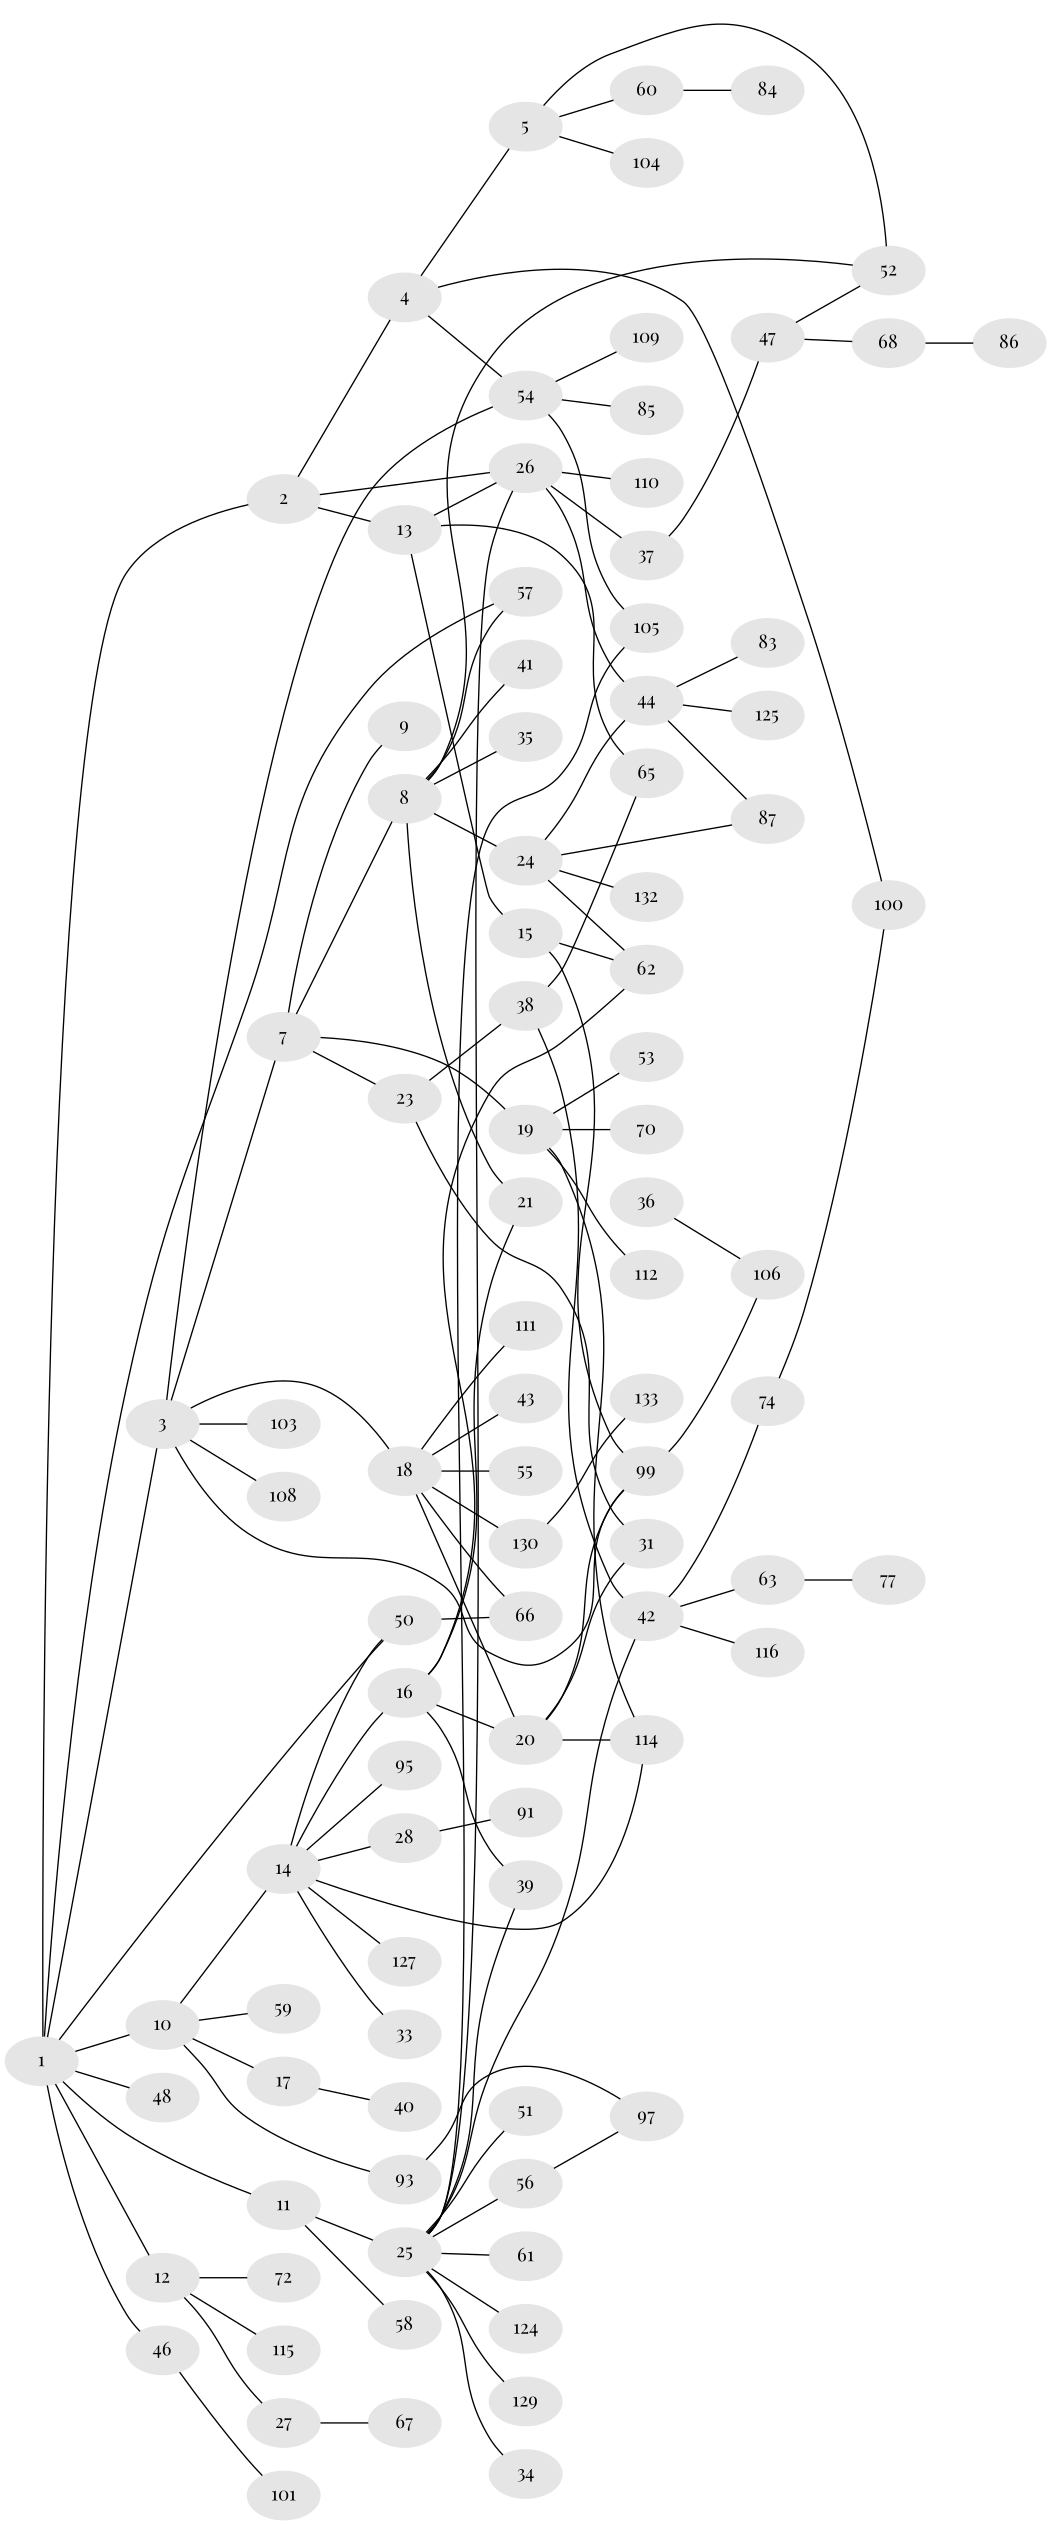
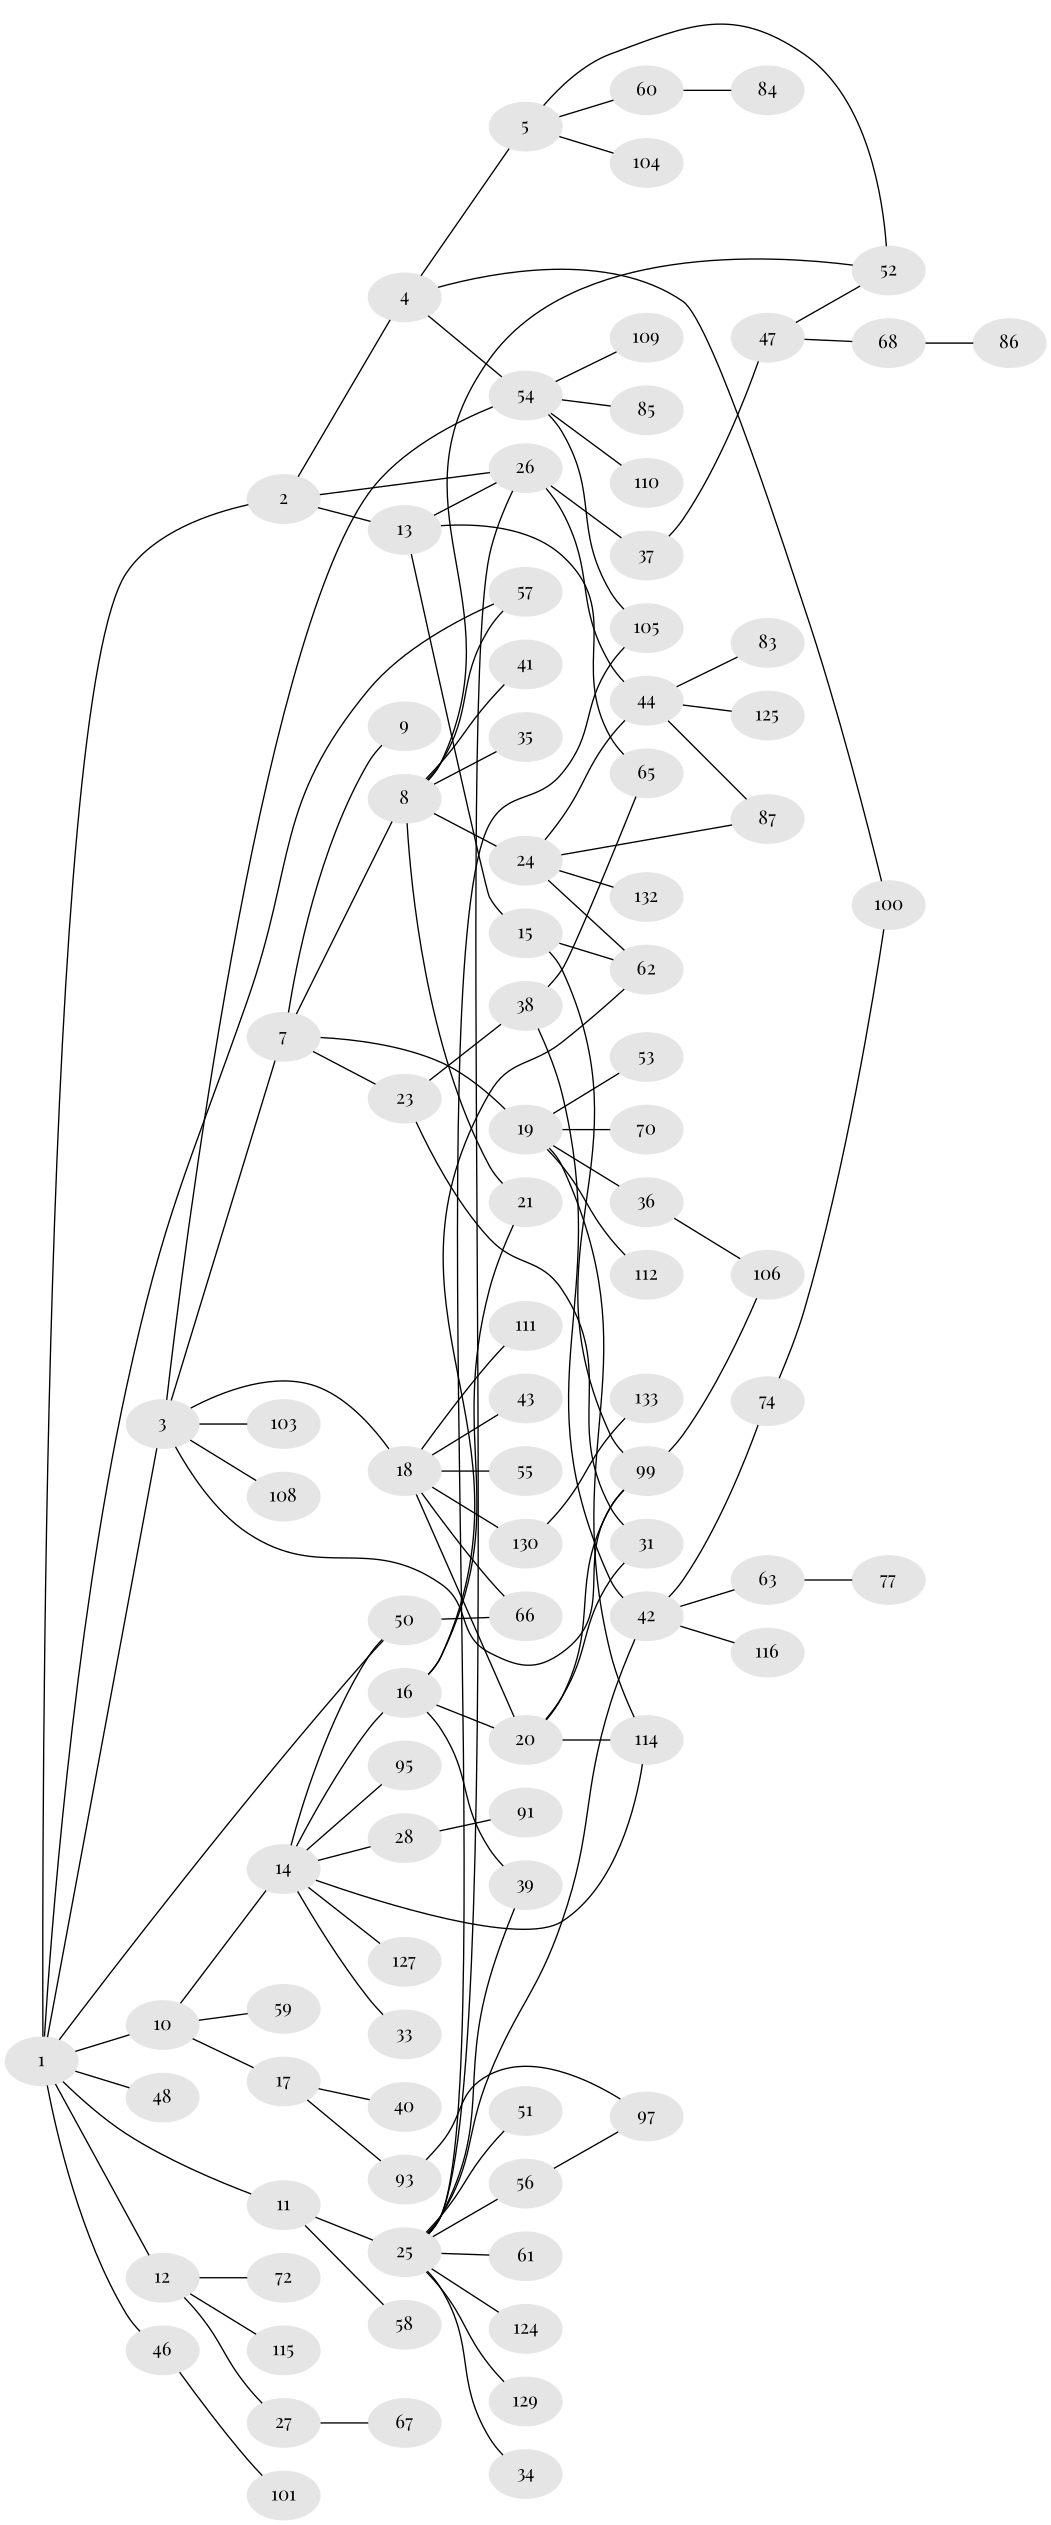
edge "26" -- "110": now "54" -- "110"
edge "19" -- "36": added
edge "10" -- "93": now "17" -- "93"
